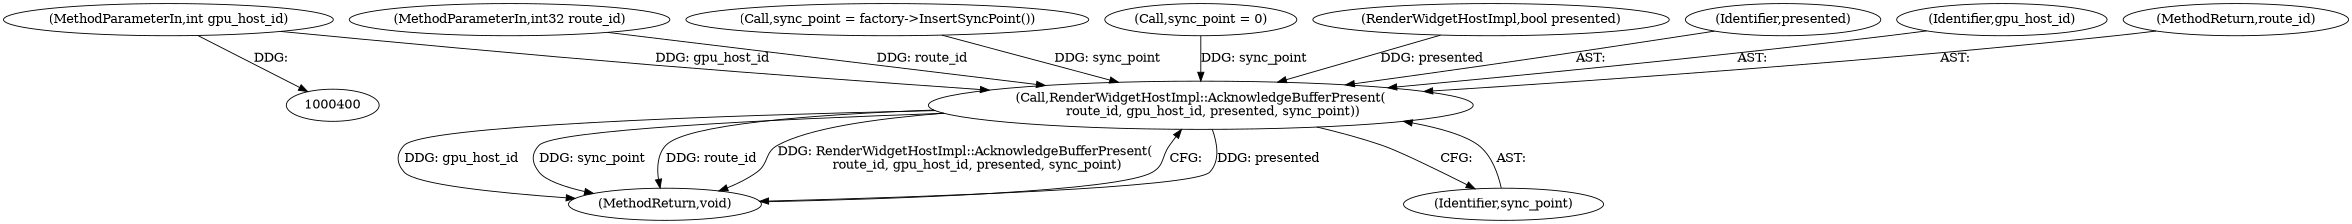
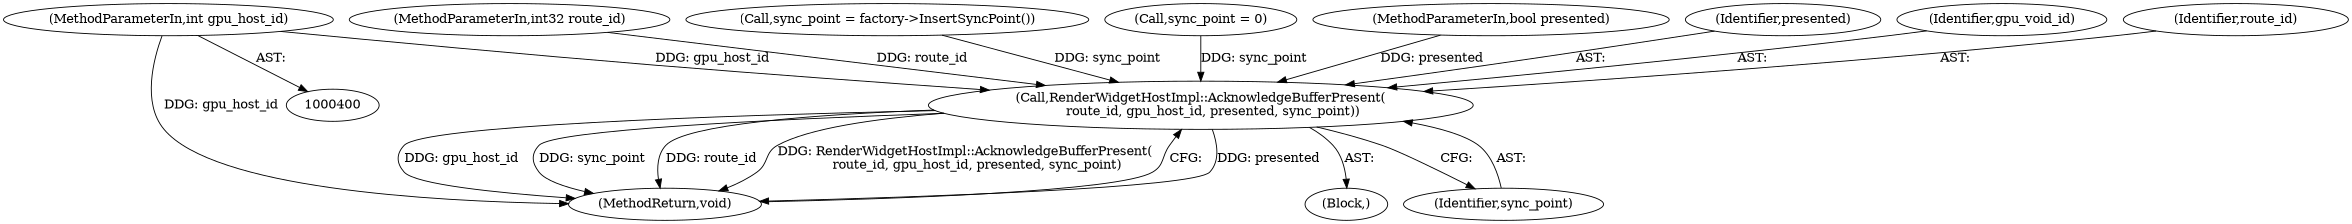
node "(RenderWidgetHostImpl,bool presented)": label "(RenderWidgetHostImpl,bool presented)" -> "(MethodParameterIn,bool presented)"
node "(Identifier,gpu_host_id)": label "(Identifier,gpu_host_id)" -> "(Identifier,gpu_void_id)"
node "(MethodReturn,route_id)": label "(MethodReturn,route_id)" -> "(Identifier,route_id)"
edge "(MethodParameterIn,int gpu_host_id)" -> "1000400": label "DDG: " -> "AST: "
edge "(MethodParameterIn,int gpu_host_id)" -> "(MethodReturn,void)": added, label "DDG: gpu_host_id"
node "(Block,)": added
